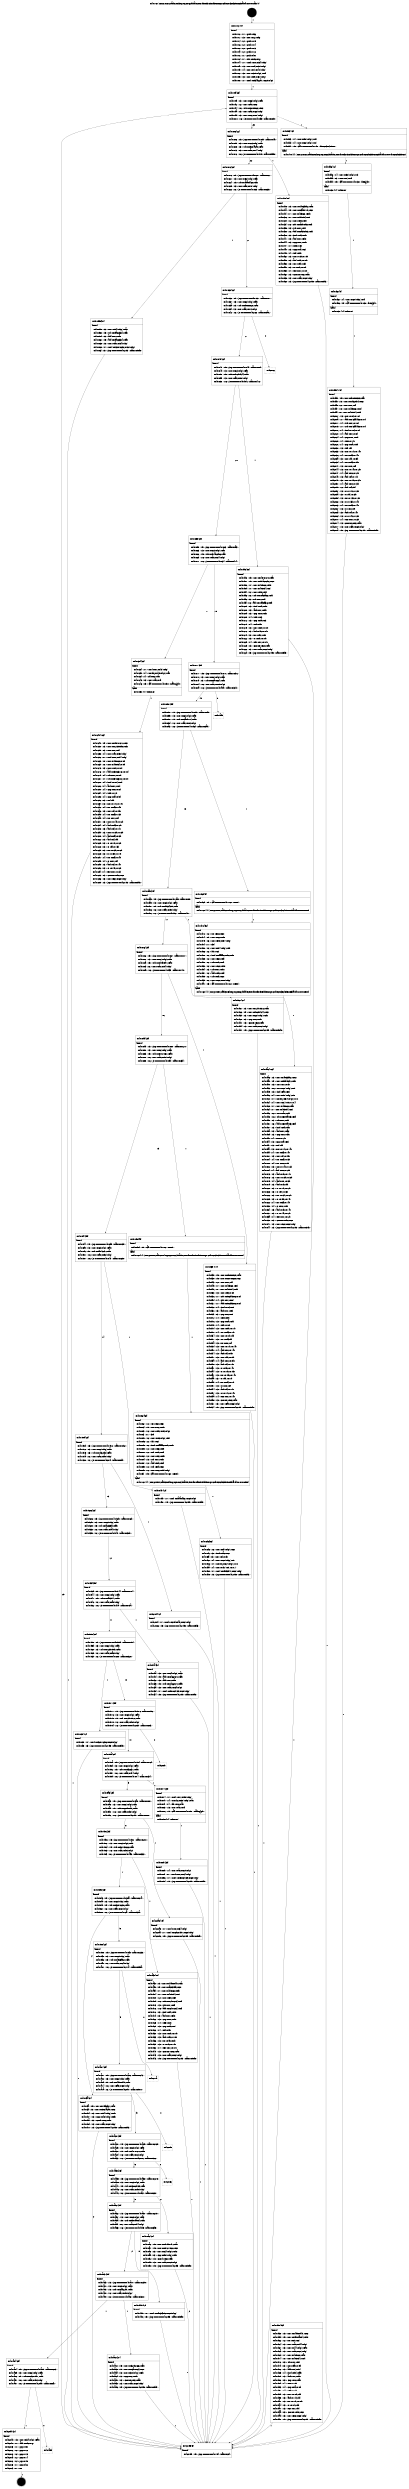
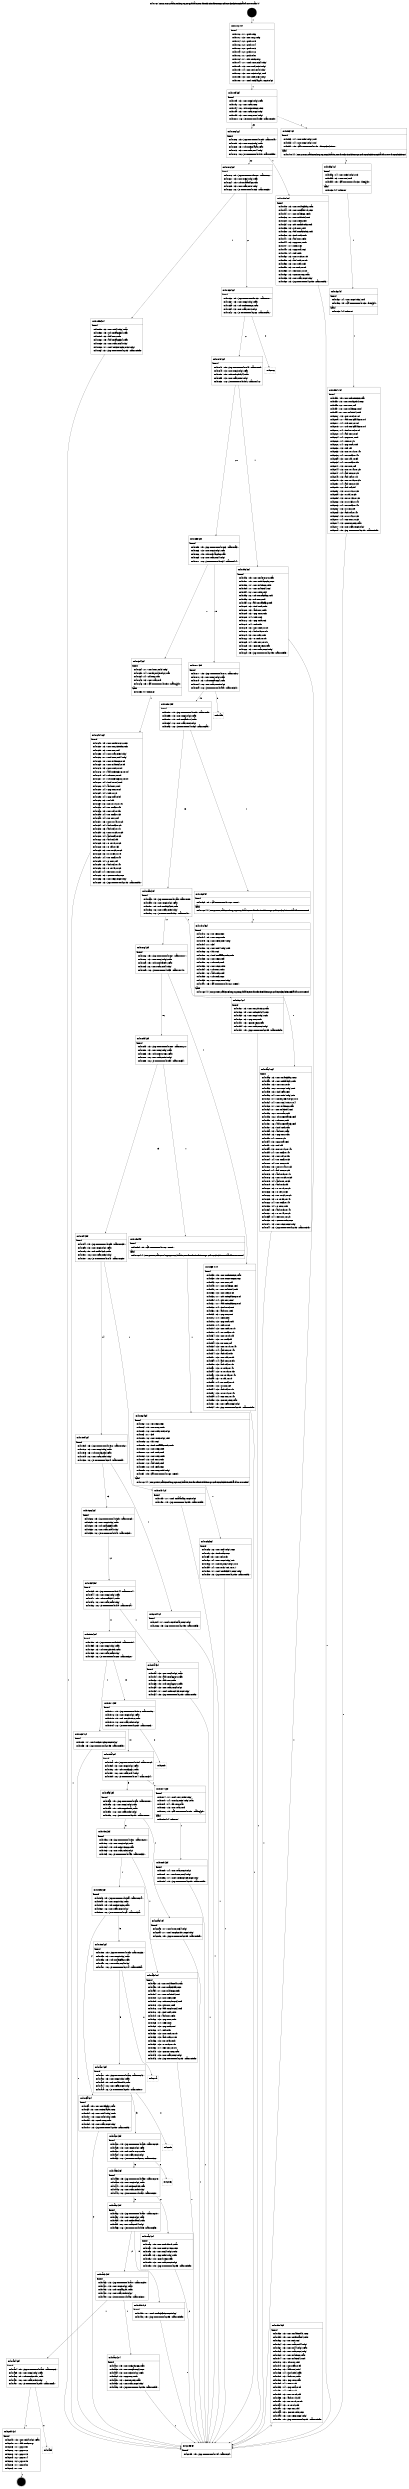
edge "0x402195 [5]" -> "0x4017ef [23]": removed, label "23"
